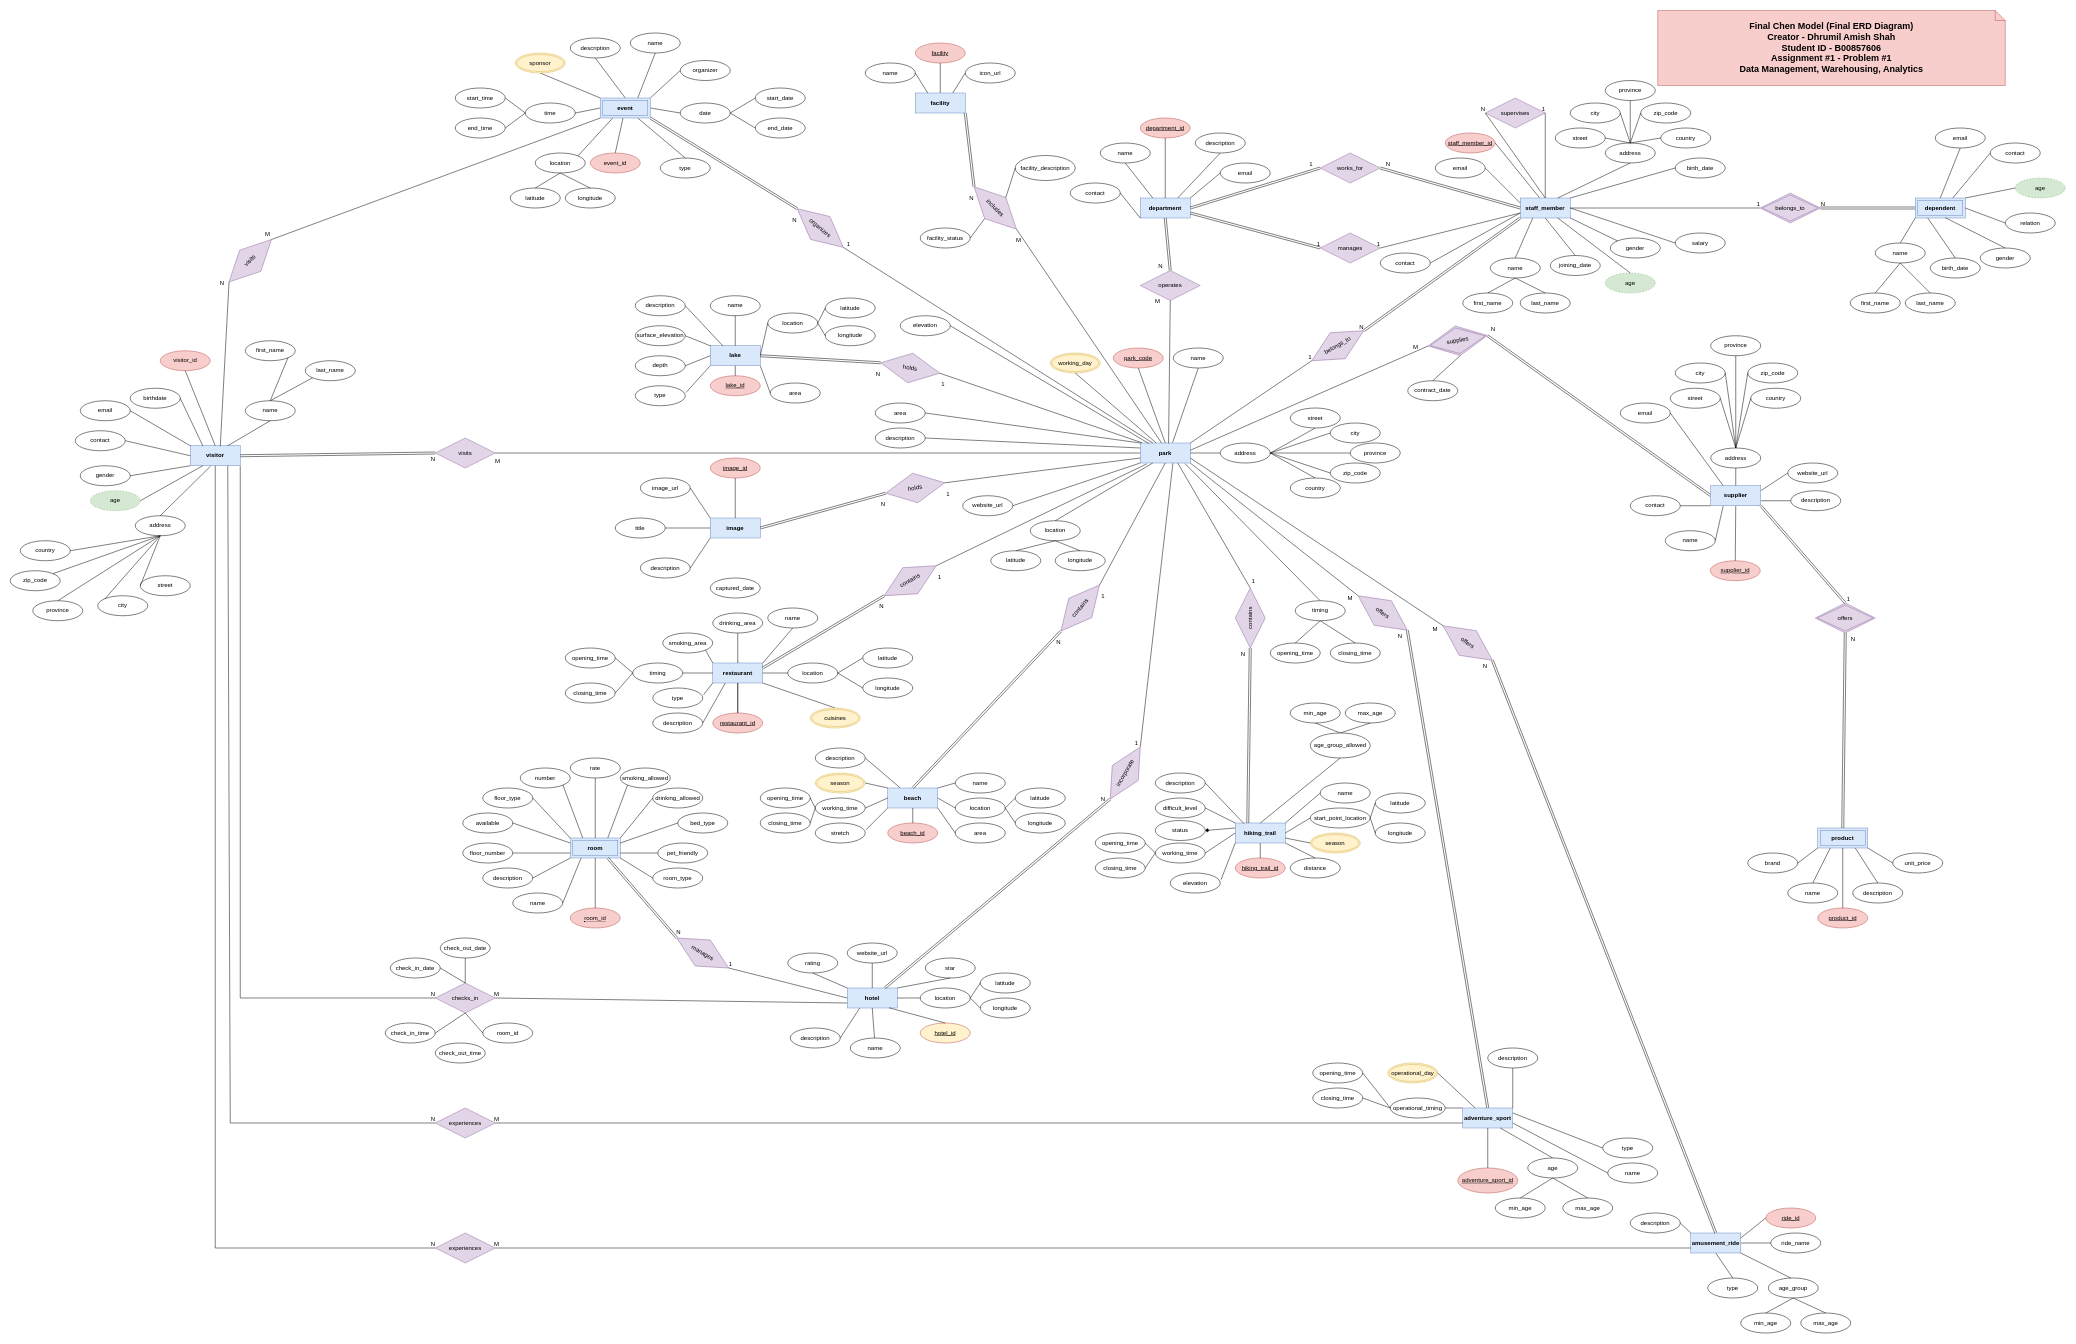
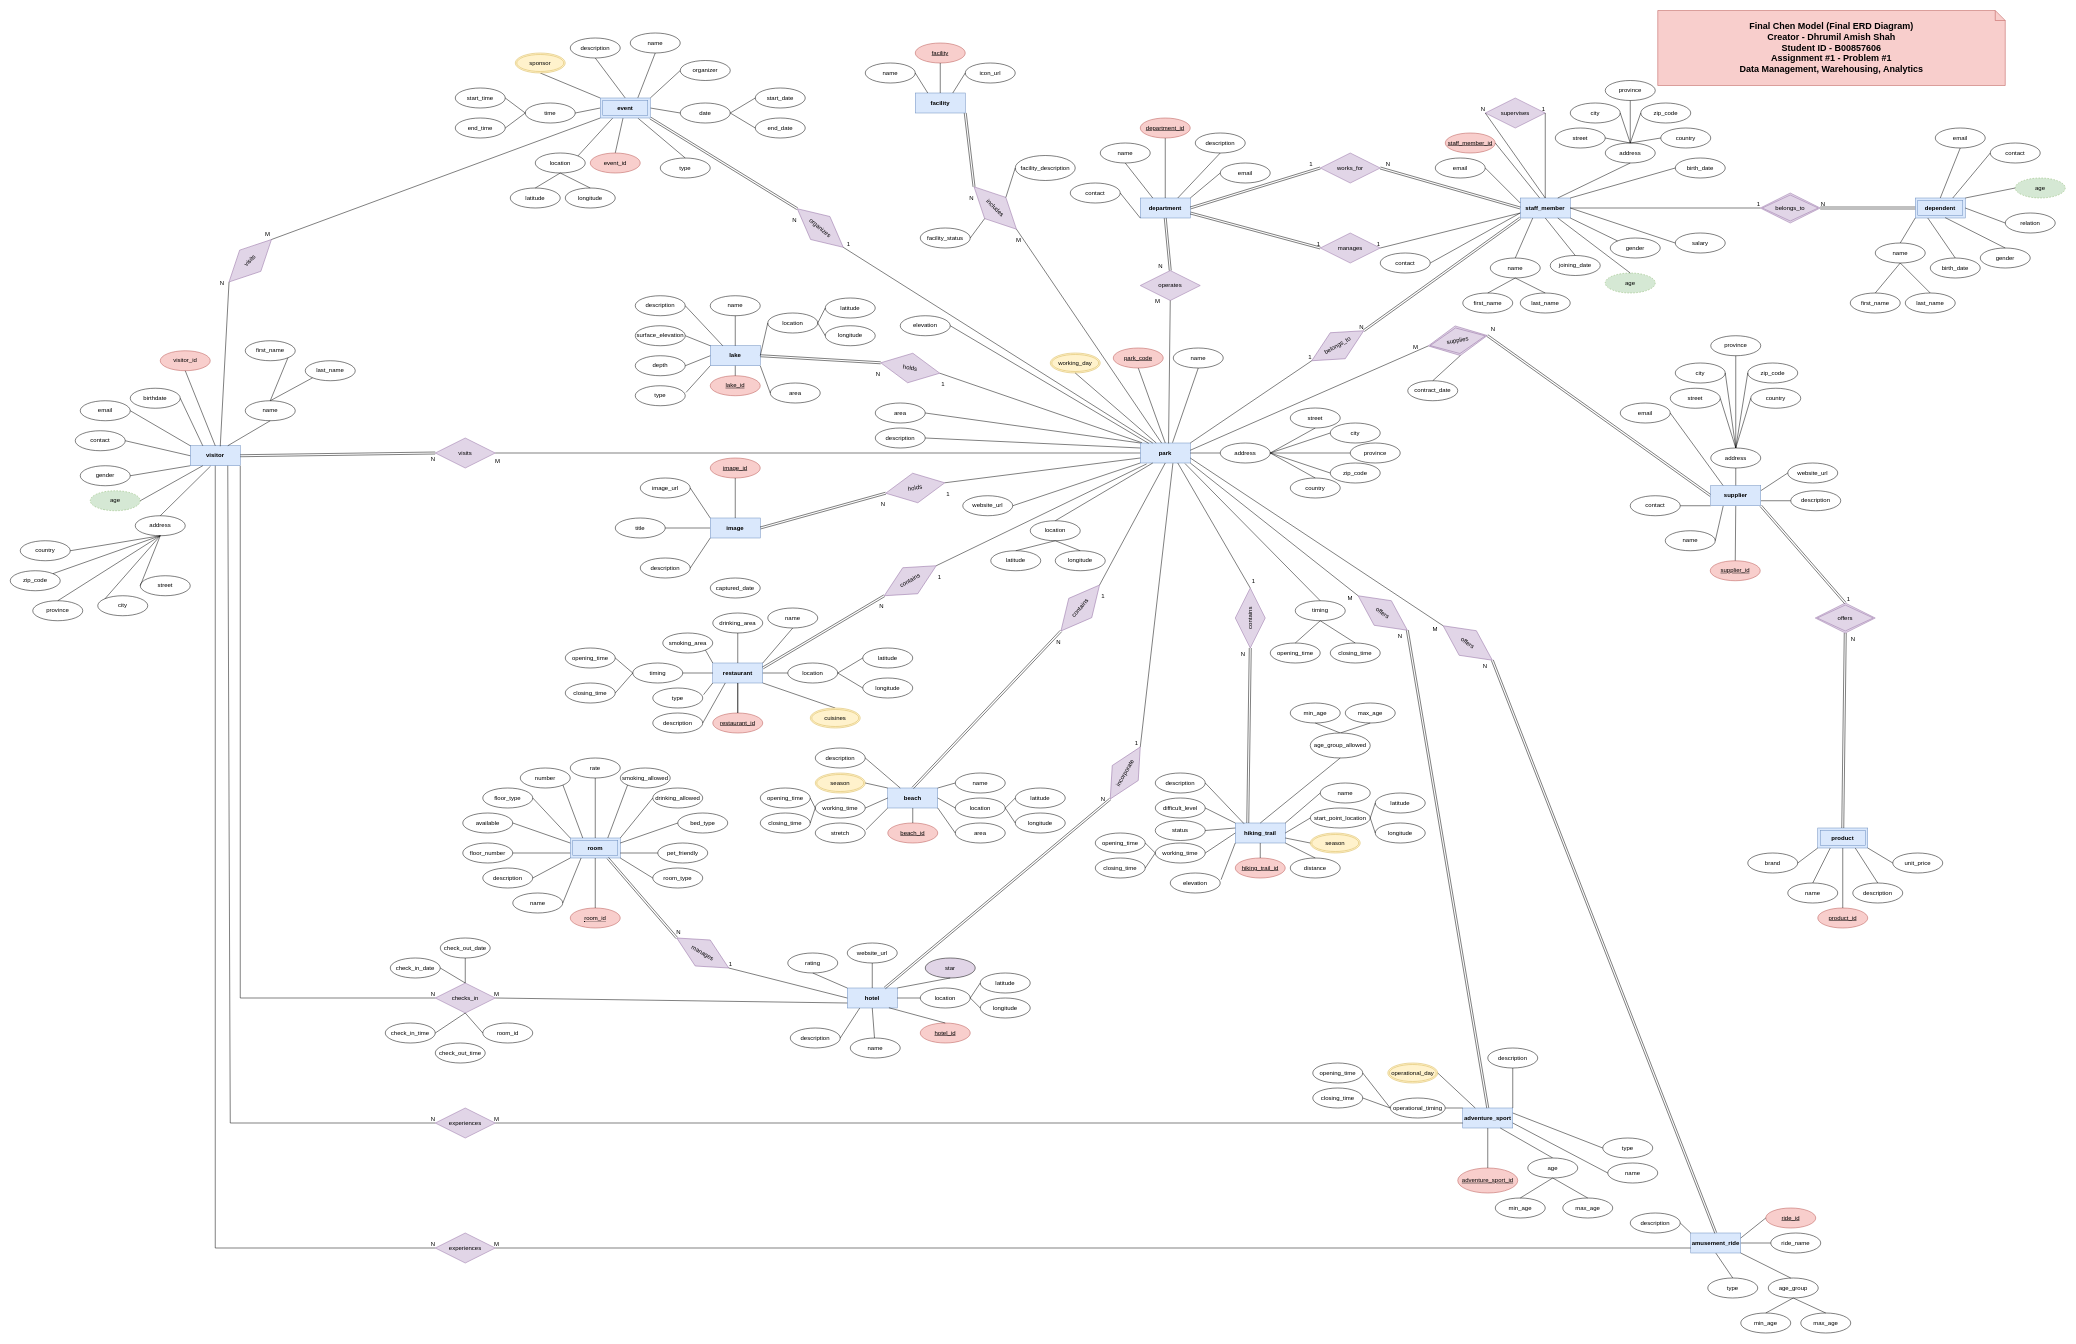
edge "hiking_trail" -> "status": arrowhead diamond -> none
node "star": fillcolor #ffffff -> #e1d5e7
node "hotel_id": fillcolor #fff2cc -> #f8cecc
